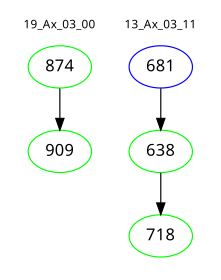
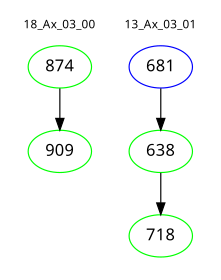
cluster "19_Ax_03_00": label "19_Ax_03_00" -> "18_Ax_03_00"
cluster "13_Ax_03_11": label "13_Ax_03_11" -> "13_Ax_03_01"
